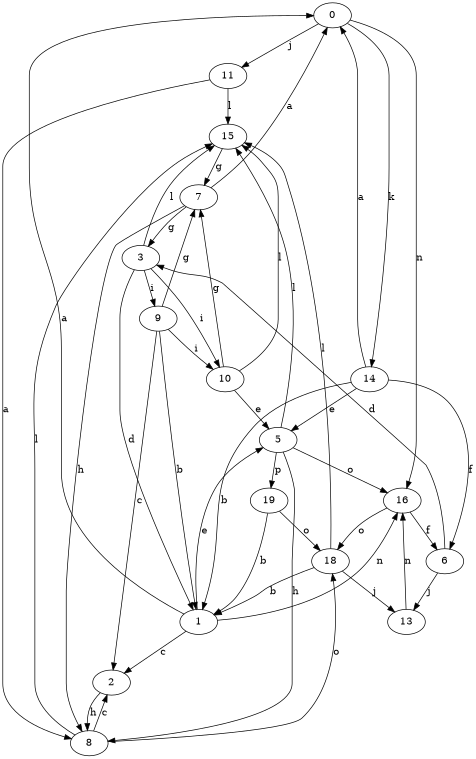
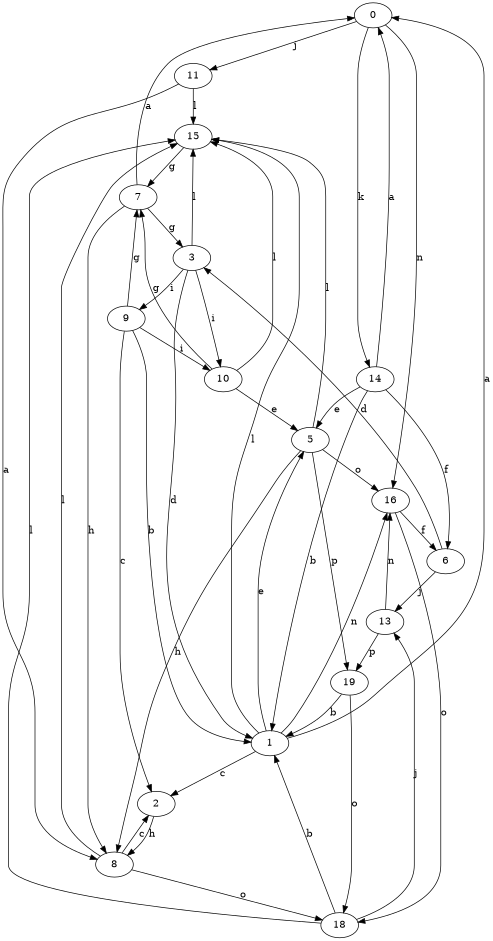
edge "1" -> "15": added, label "l"
edge "13" -> "19": added, label "p"
